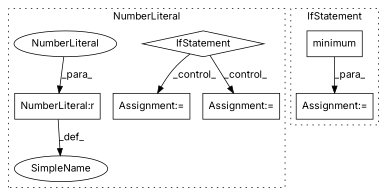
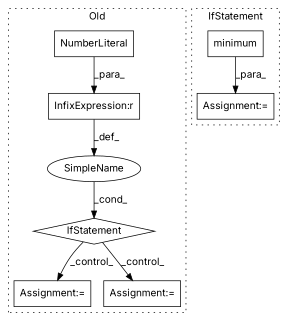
cluster "NumberLiteral": label "NumberLiteral" -> "Old"
node "NumberLiteral": shape ellipse -> box
node "NumberLiteral:r": label "NumberLiteral:r" -> "InfixExpression:r"
edge "SimpleName" -> "IfStatement": added, label "_cond_"
